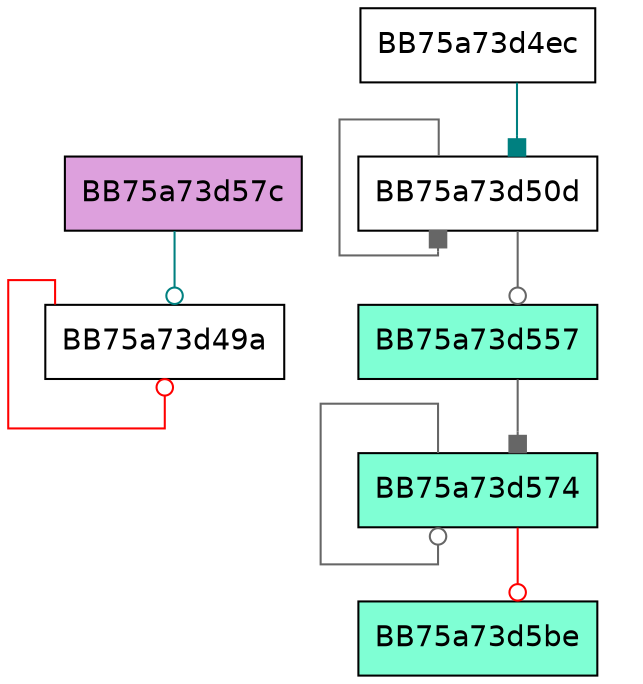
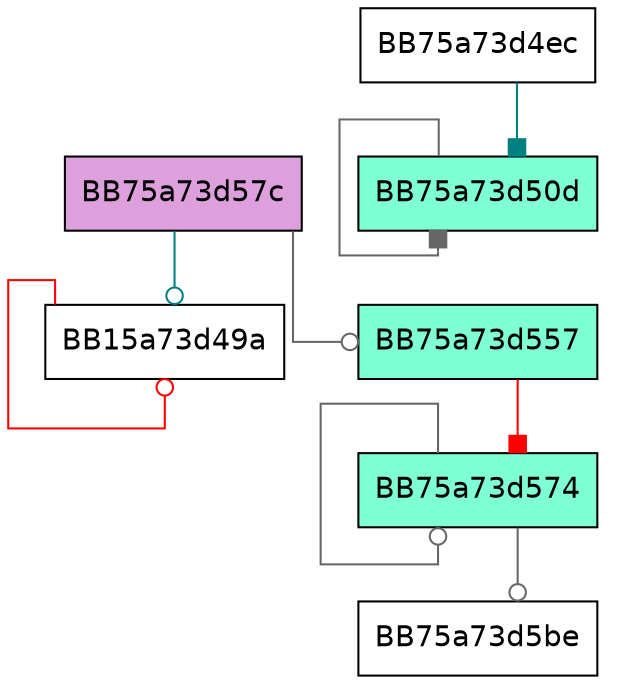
node "BB75a73d50d": fillcolor white -> aquamarine
edge "BB75a73d50d" -> "BB75a73d557": now "BB75a73d57c" -> "BB75a73d557"
node "BB75a73d49a": label "BB75a73d49a" -> "BB15a73d49a"
edge "BB75a73d557" -> "BB75a73d574": color gray40 -> red
edge "BB75a73d574" -> "BB75a73d5be": color red -> gray40
node "BB75a73d5be": fillcolor aquamarine -> white
